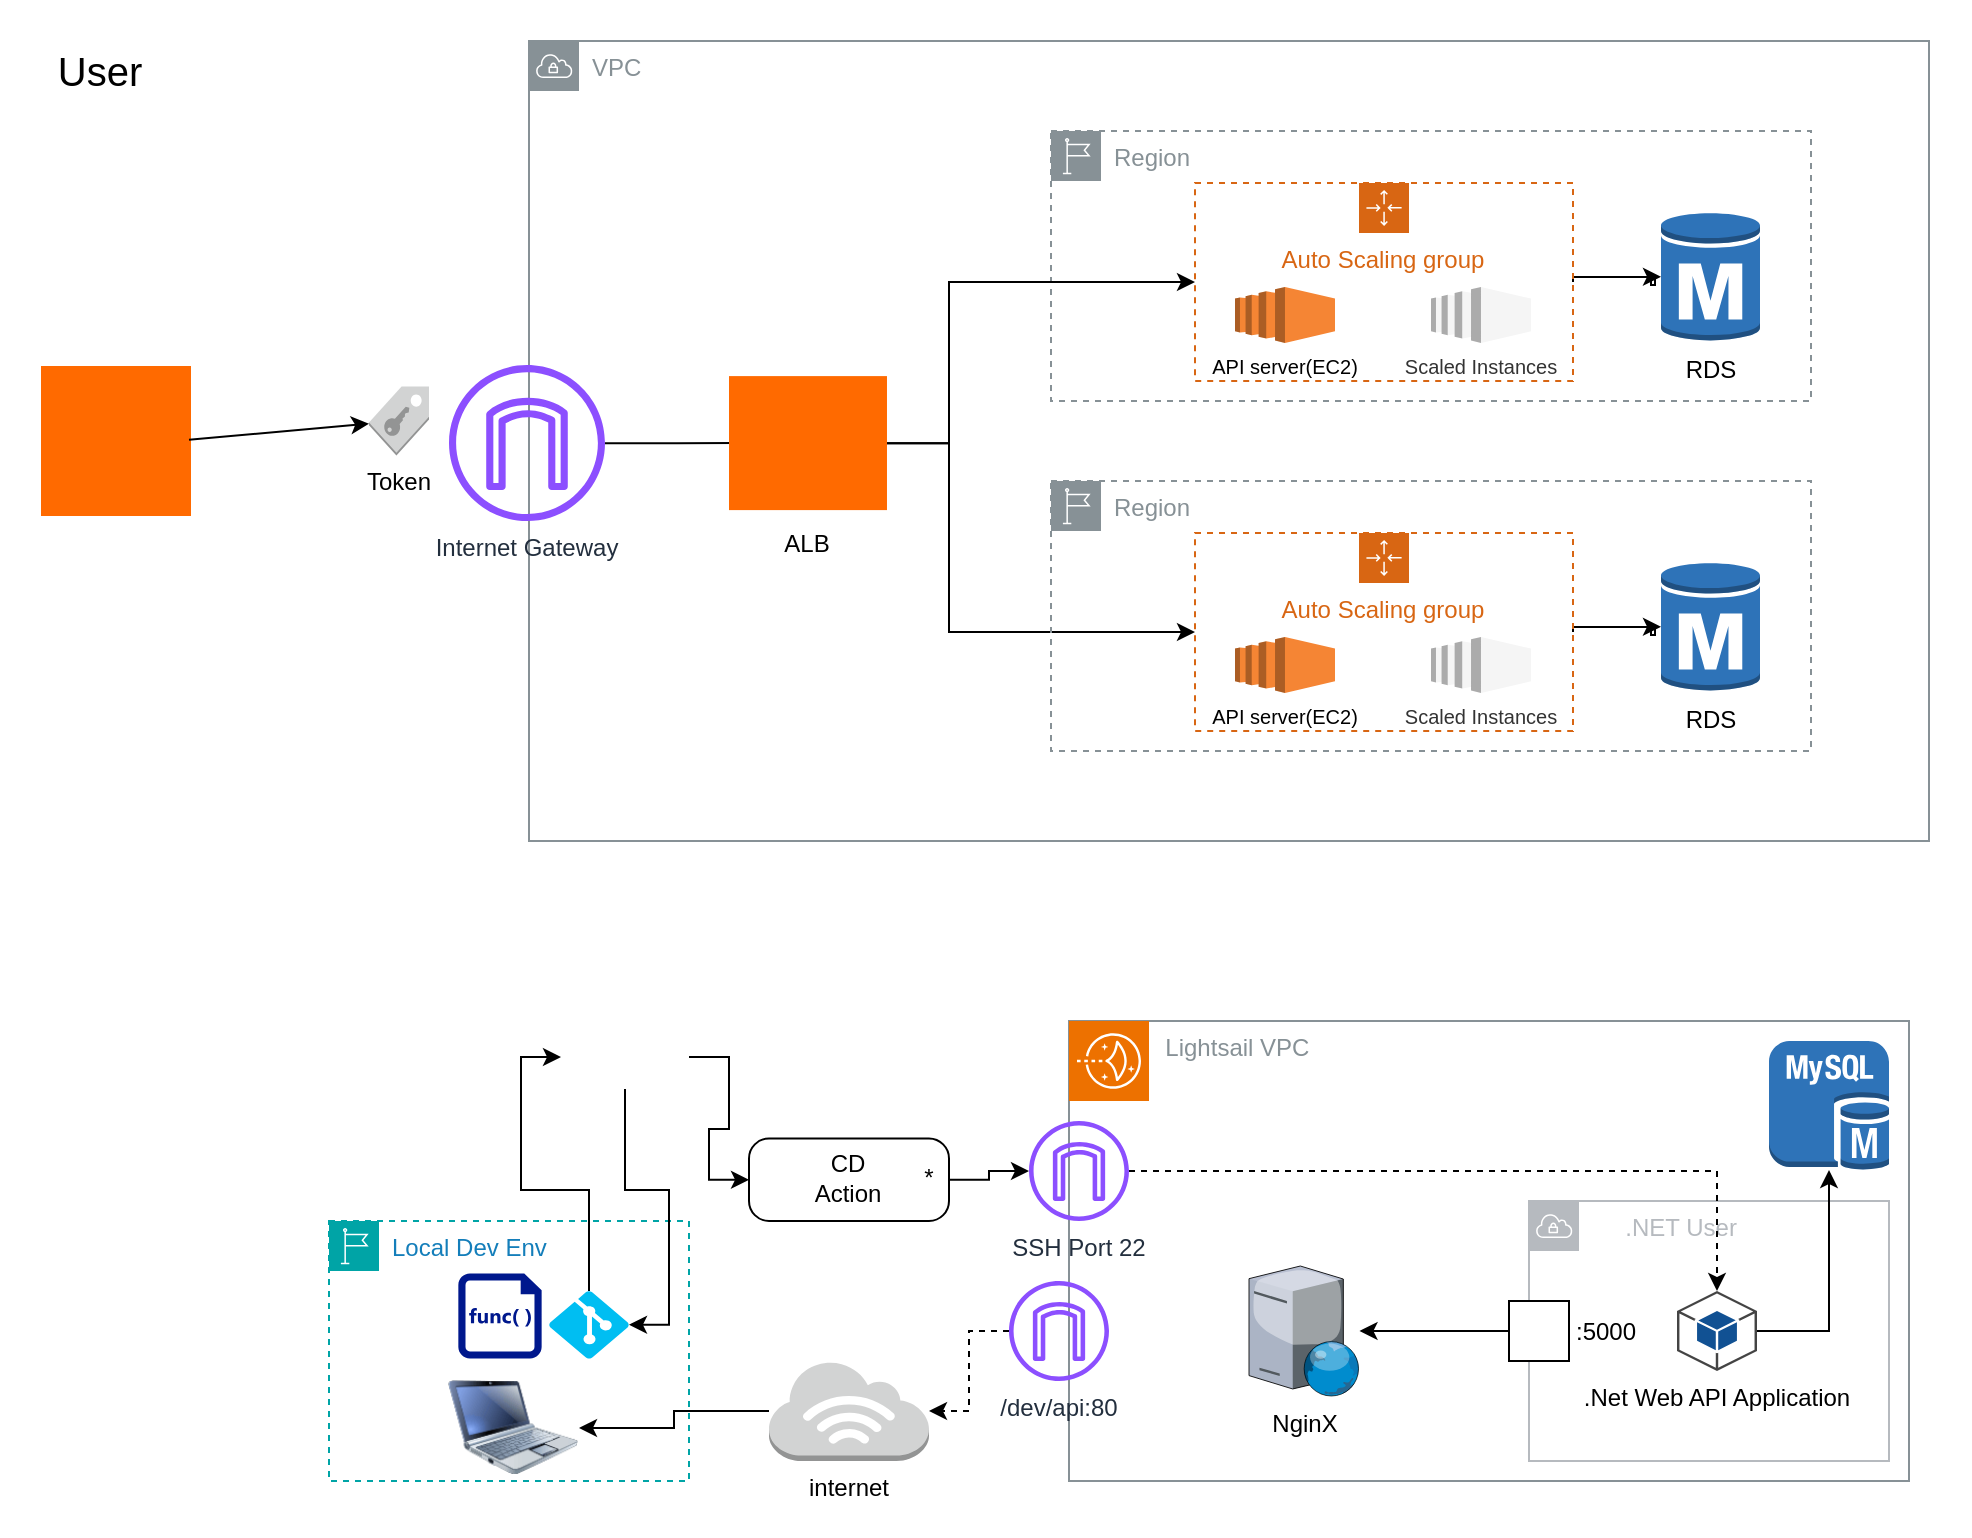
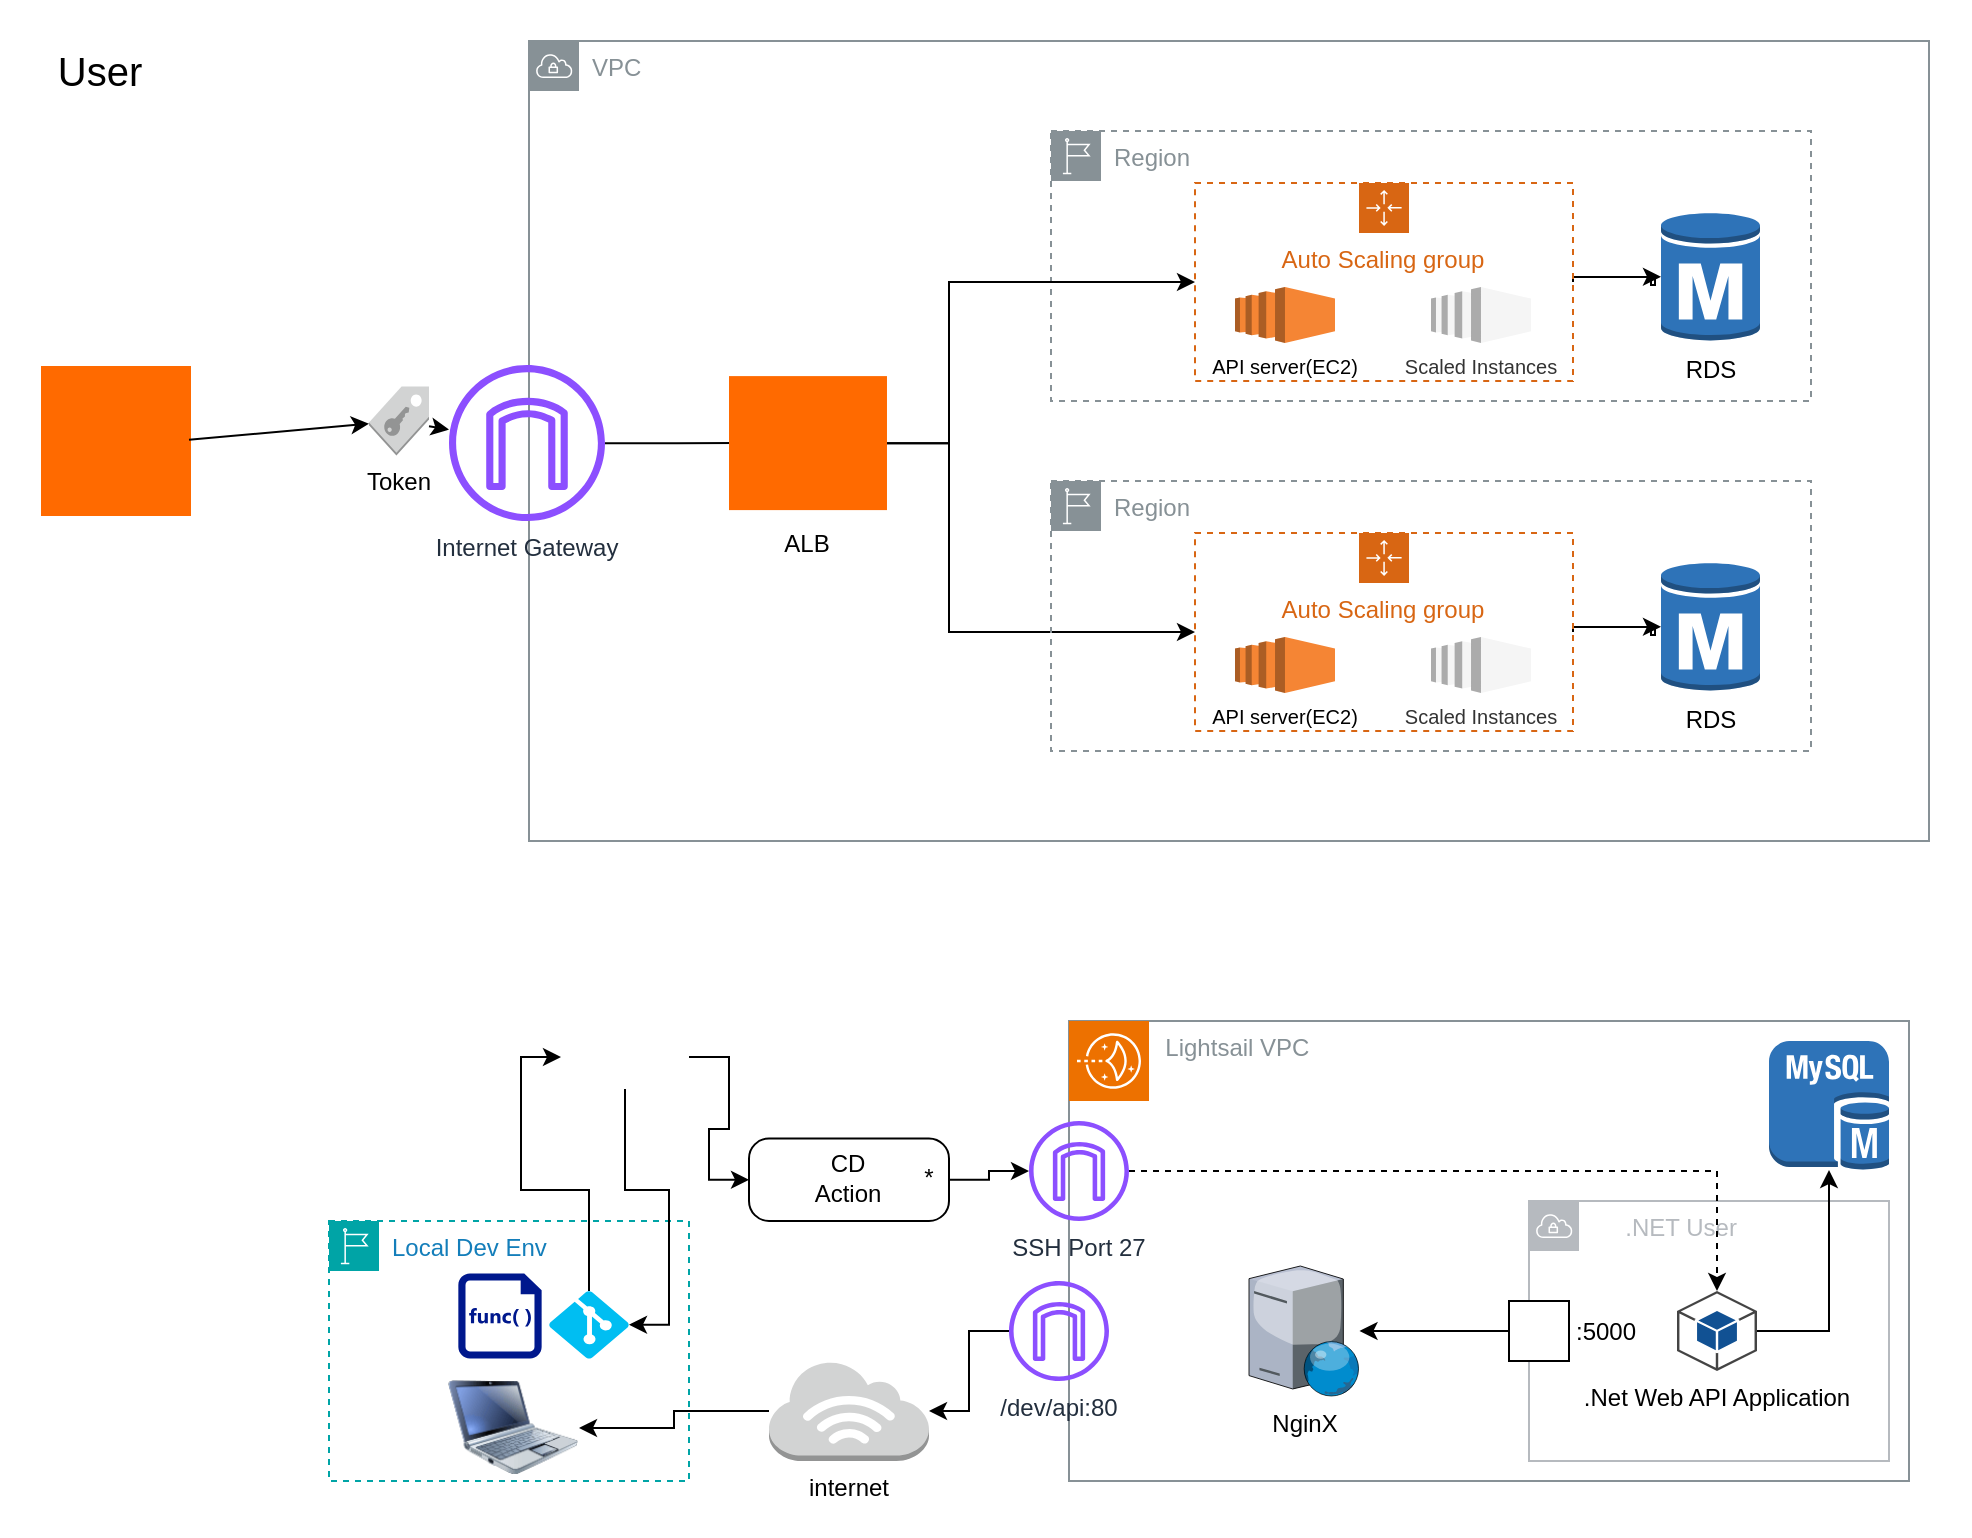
edge "Token" -> "Internet Gateway": added
node "SSH Port 22": label "SSH Port 22" -> "SSH Port 27"
edge "/dev/api:80" -> "internet": style dashed -> solid
